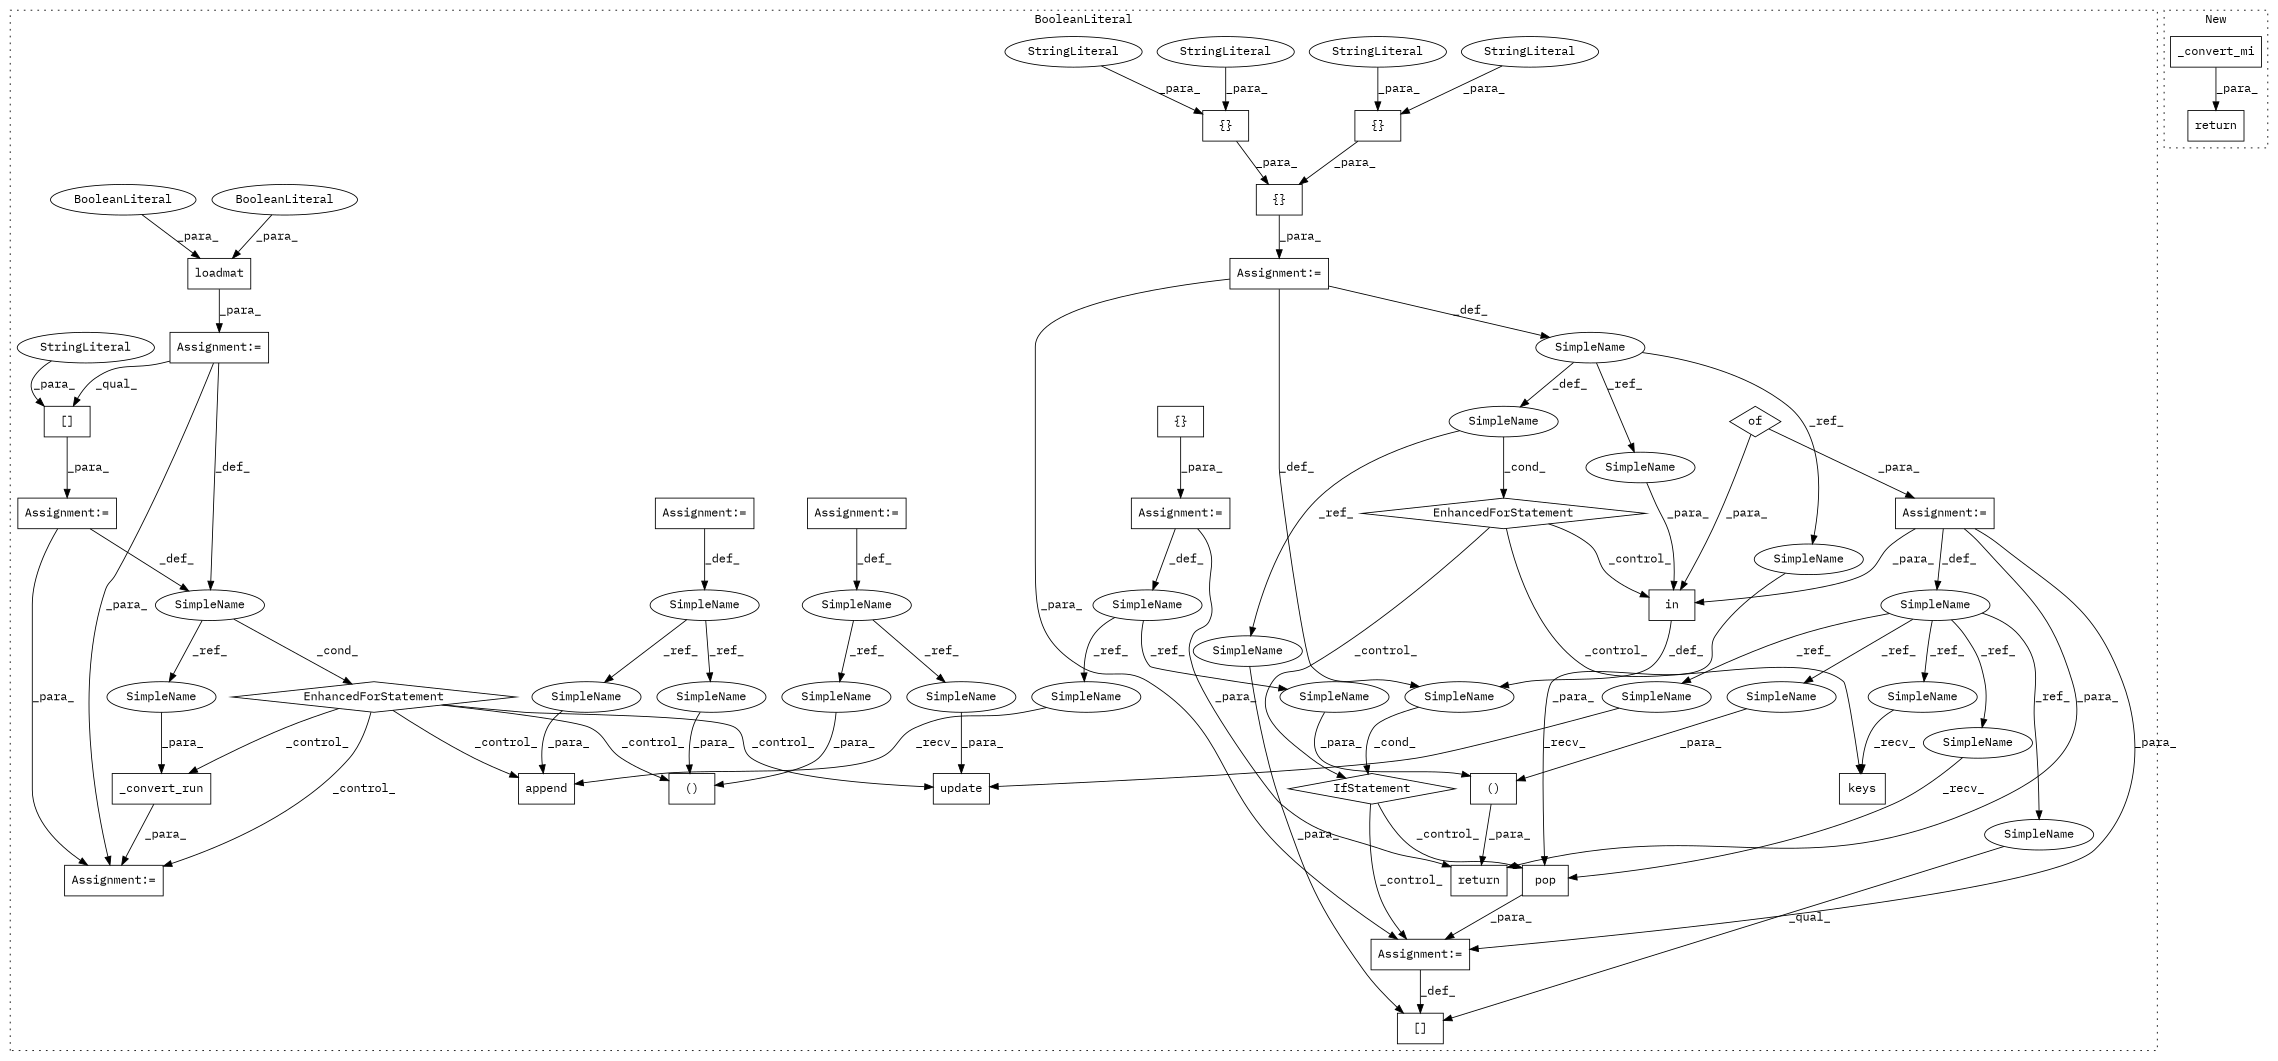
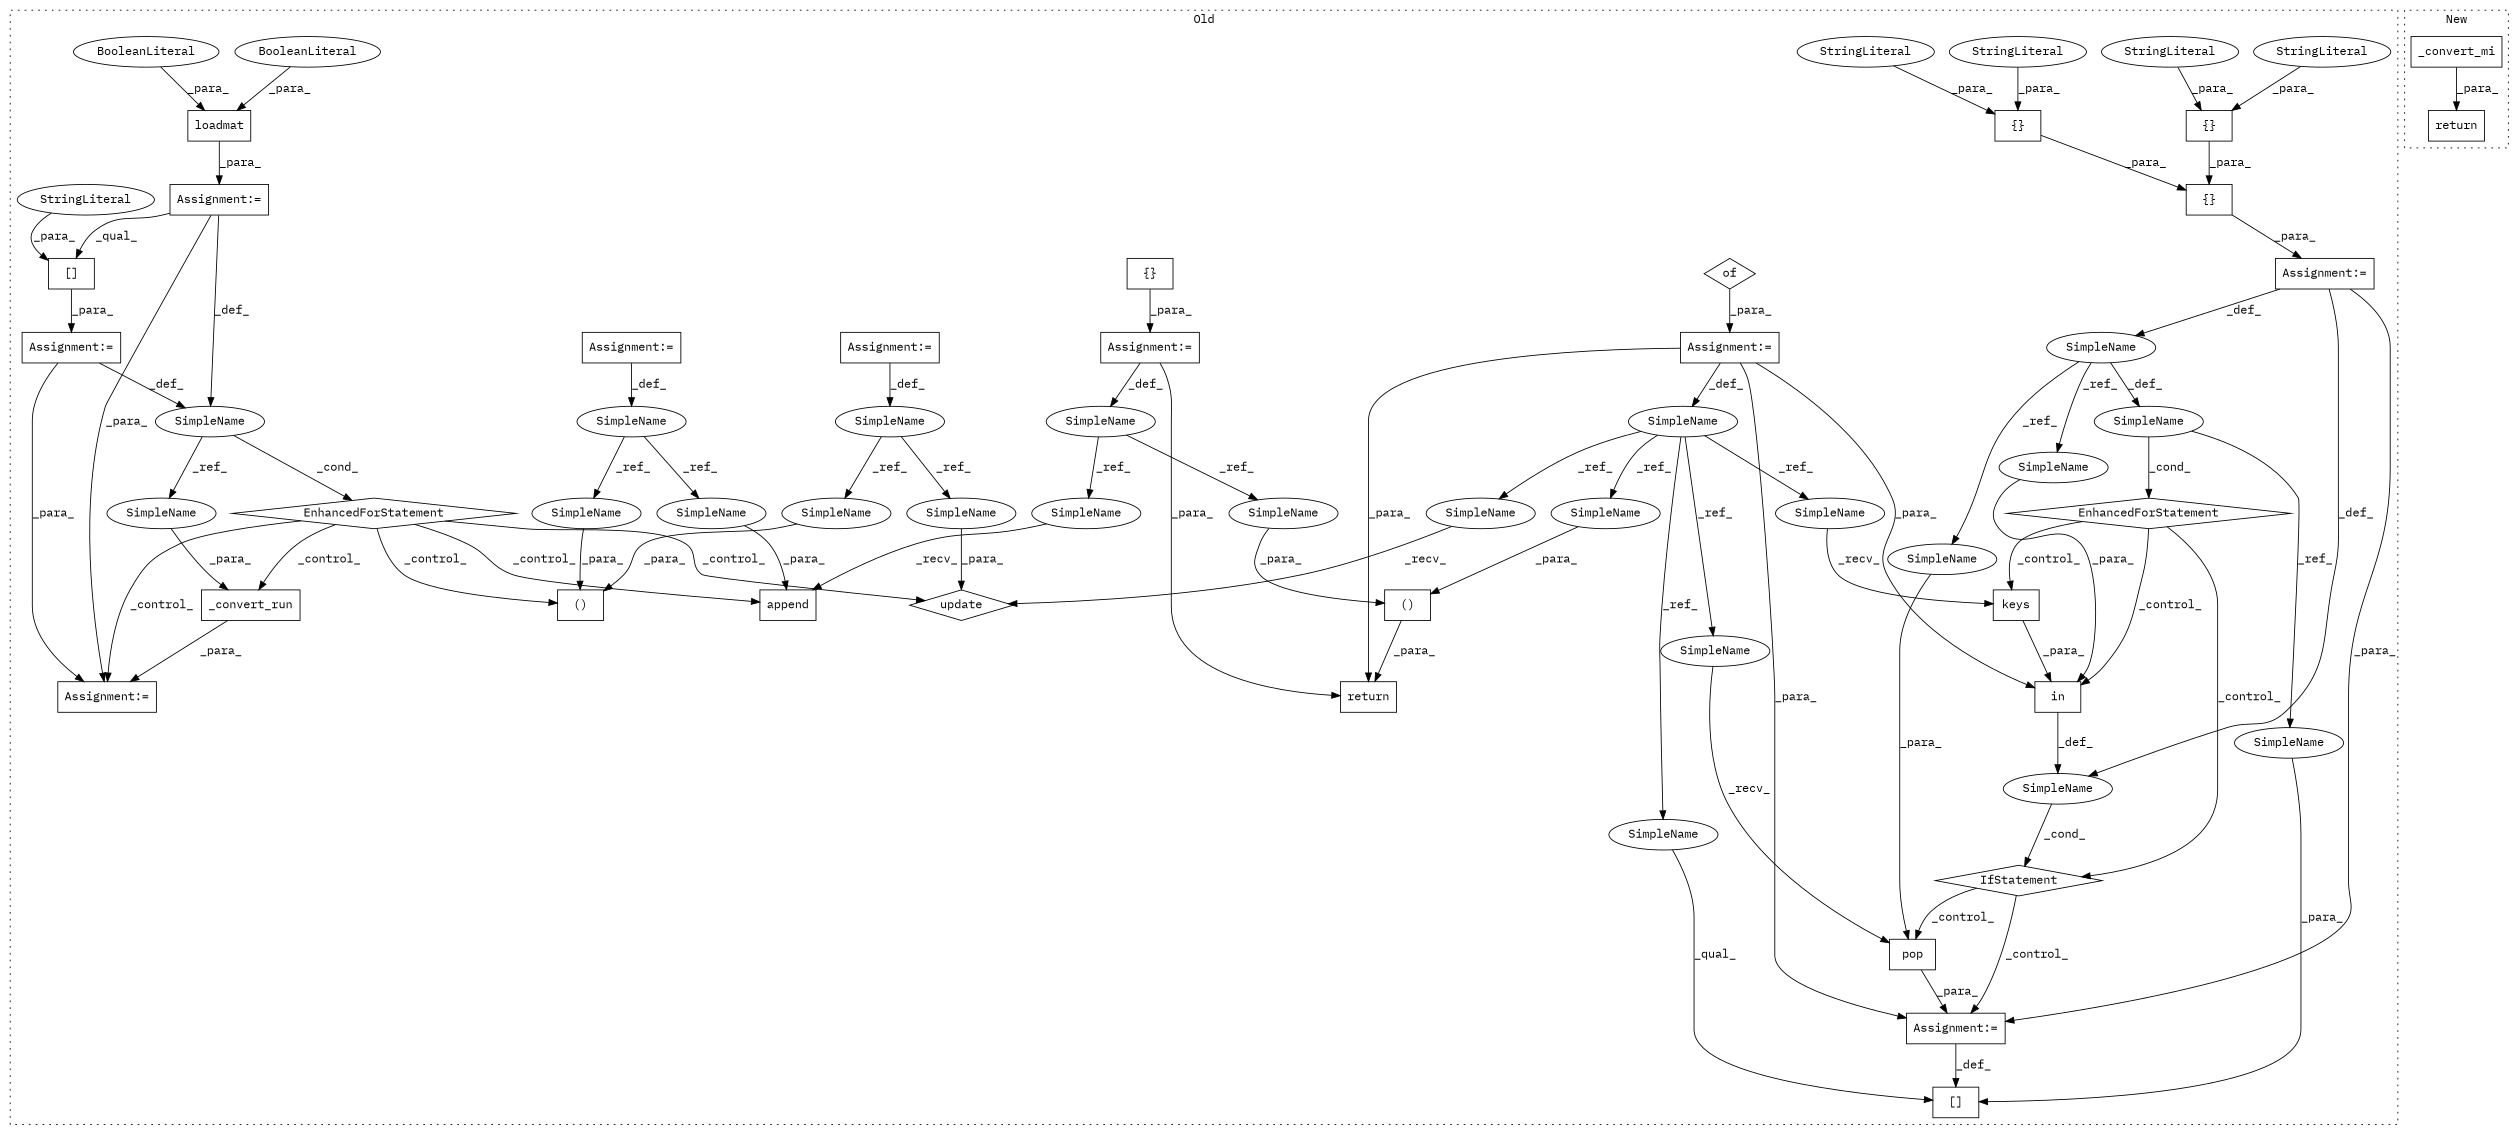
cluster "BooleanLiteral": label "BooleanLiteral" -> "Old"
edge "of" -> "in": now "keys" -> "in"
node "update": shape box -> diamond
